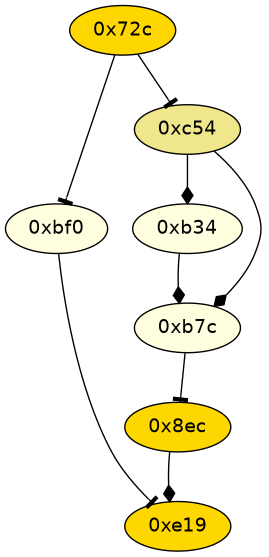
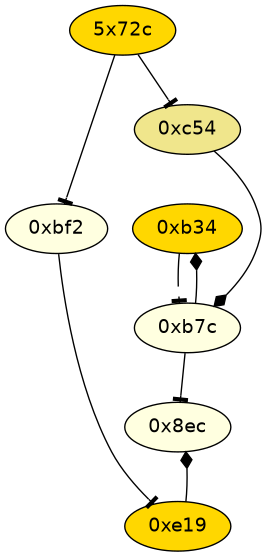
node "0x72c": label "0x72c" -> "5x72c"
edge "0xc54" -> "0xb34": now "0xb7c" -> "0xb34"
node "0xbf0": label "0xbf0" -> "0xbf2"
node "0xb34": fillcolor lightyellow -> gold
edge "0xb34" -> "0xb7c": arrowhead diamond -> tee
node "0x8ec": fillcolor gold -> lightyellow
edge "0x8ec" -> "0xe19": reversed
